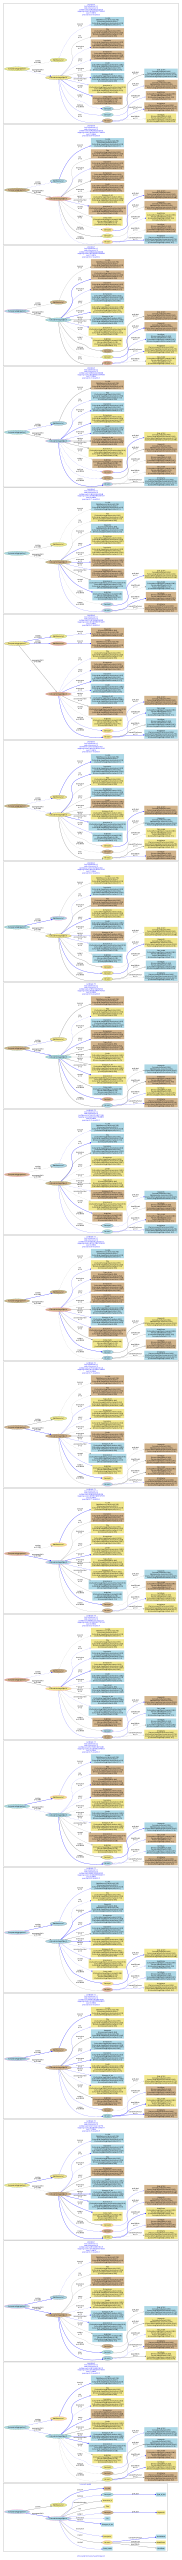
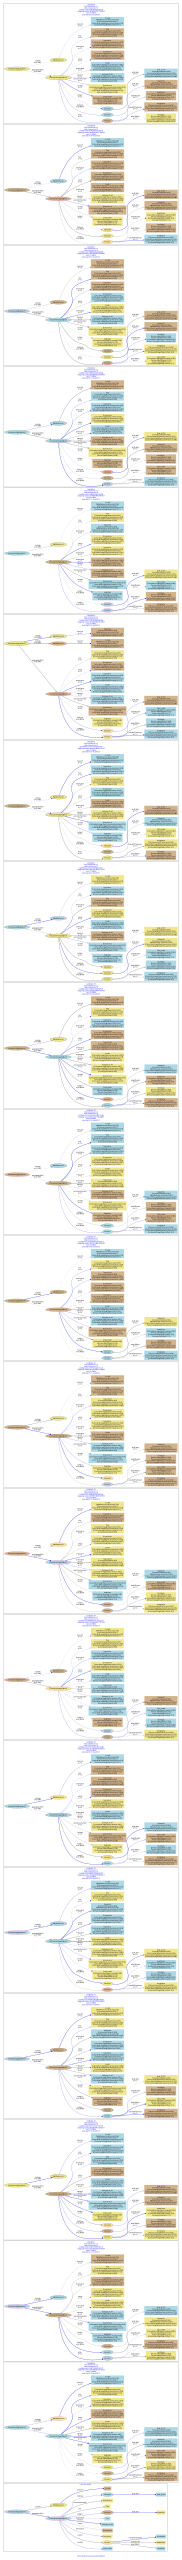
node "Dimensions": added
